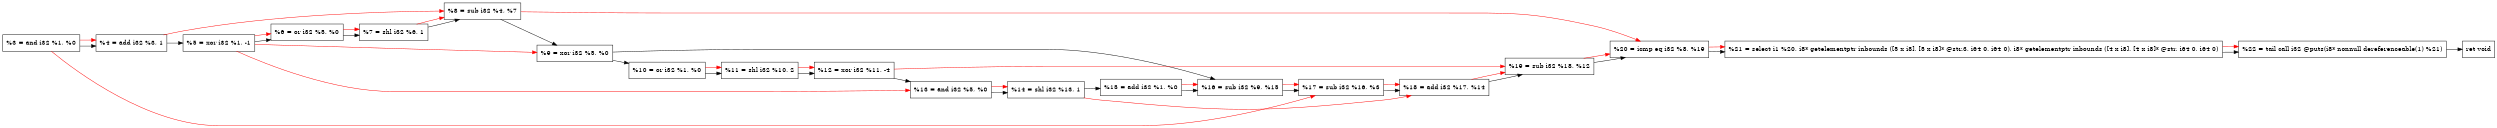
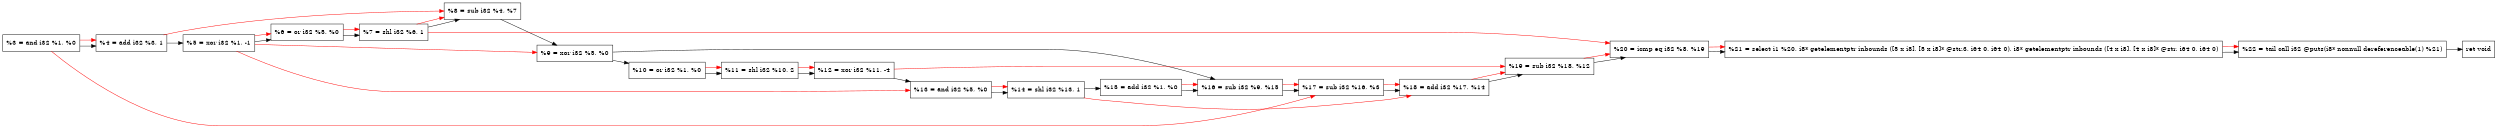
edge "%8 = sub i32 %4, %7" -> "%20 = icmp eq i32 %8, %19": now "%7 = shl i32 %6, 1" -> "%20 = icmp eq i32 %8, %19"
